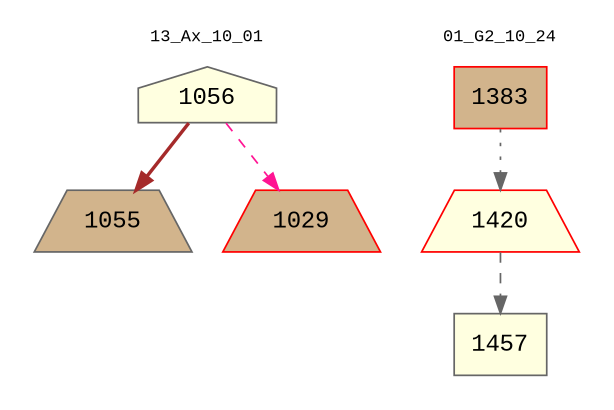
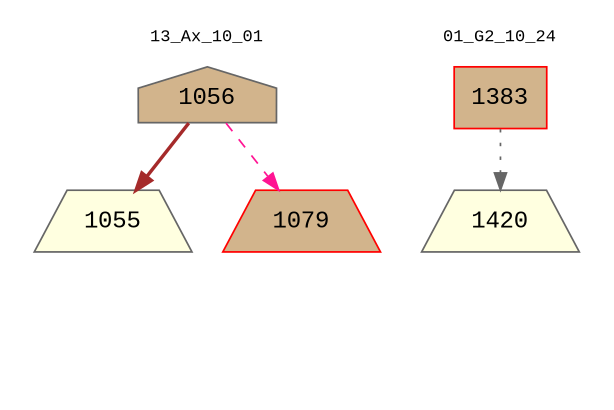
node "1056": fillcolor lightyellow -> tan
node "1055": fillcolor tan -> lightyellow
node "1029": label "1029" -> "1079"
node "1420": color red -> gray40
node "1457": removed
